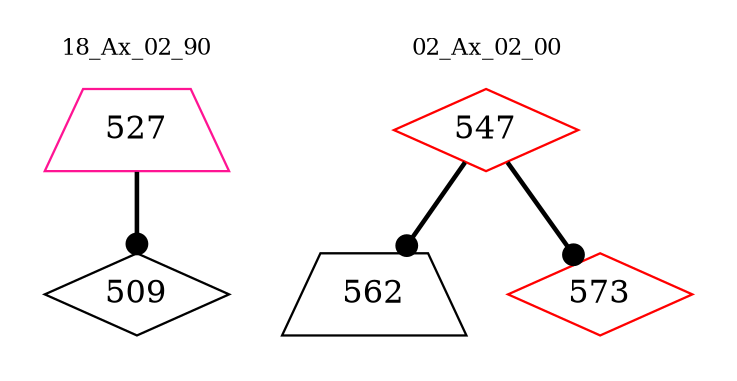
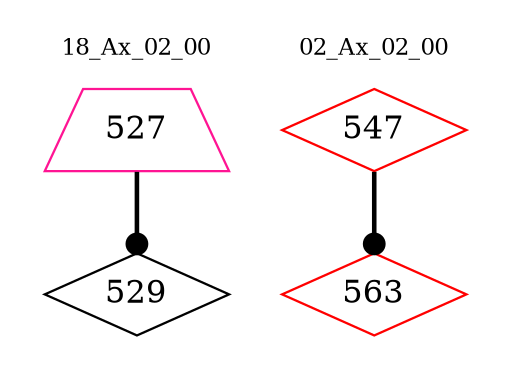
cluster "18_Ax_02_90": label "18_Ax_02_90" -> "18_Ax_02_00"
node "509": label "509" -> "529"
node "562": removed
node "573": label "573" -> "563"
